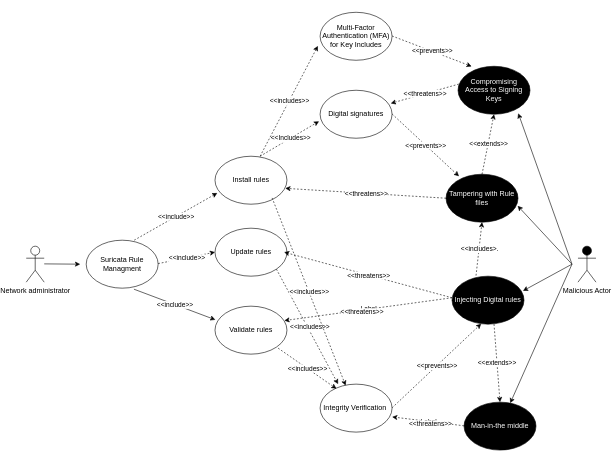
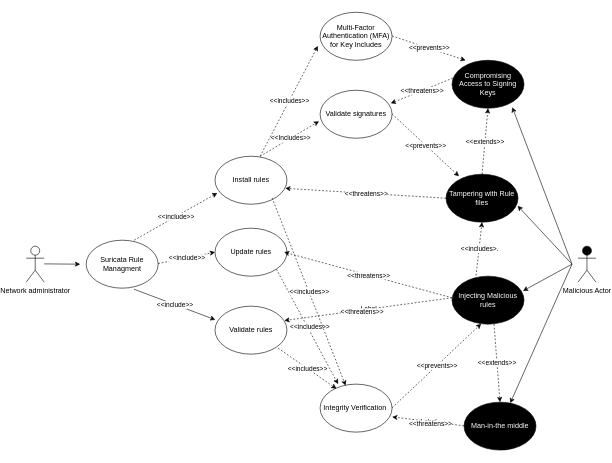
node "Compromising Access to Signing Keys": moved (494, 90) -> (488, 84)
node "Digital signatures": label "Digital signatures" -> "Validate signatures"
node "Injecting Digital rules": label "Injecting Digital rules" -> "Injecting Malicious rules"
